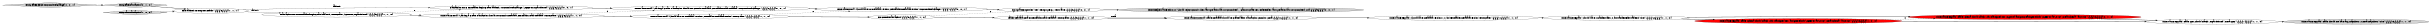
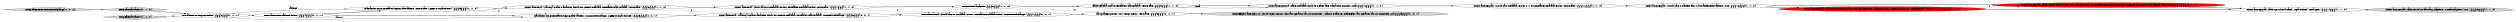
node "Assert.assertTrue(tableDir.delete())@@@4@@@['1', '1', '1']": added
